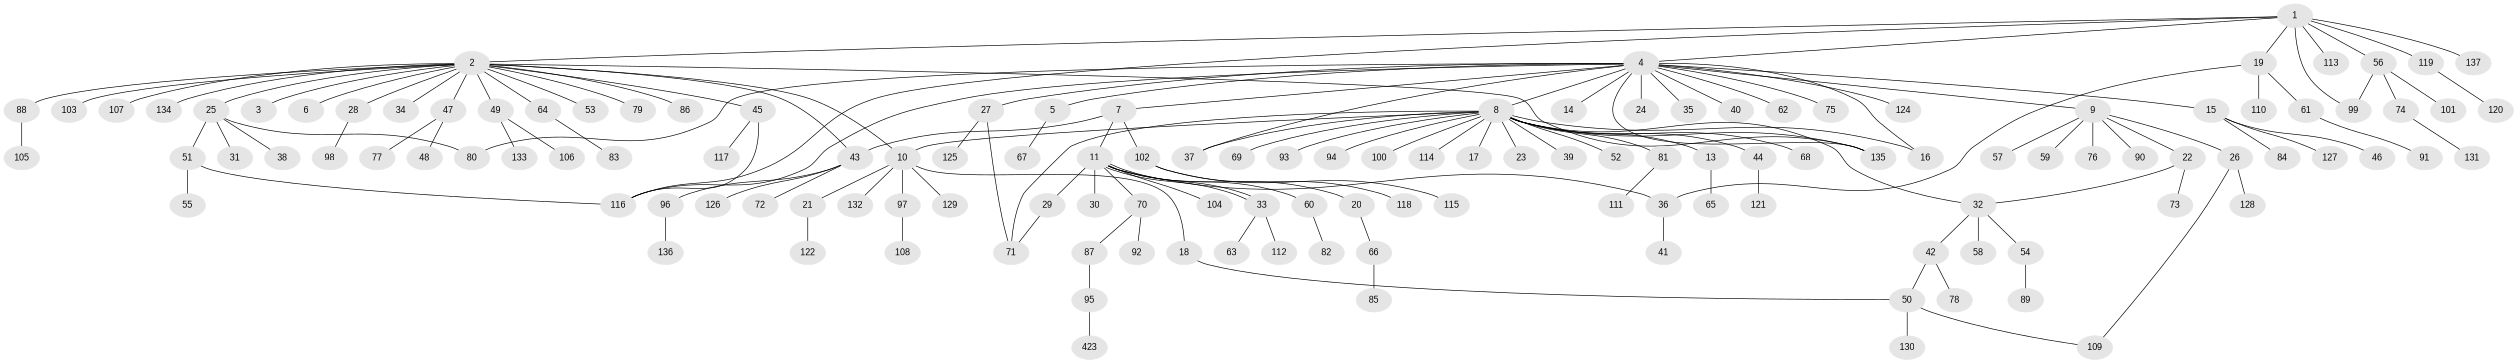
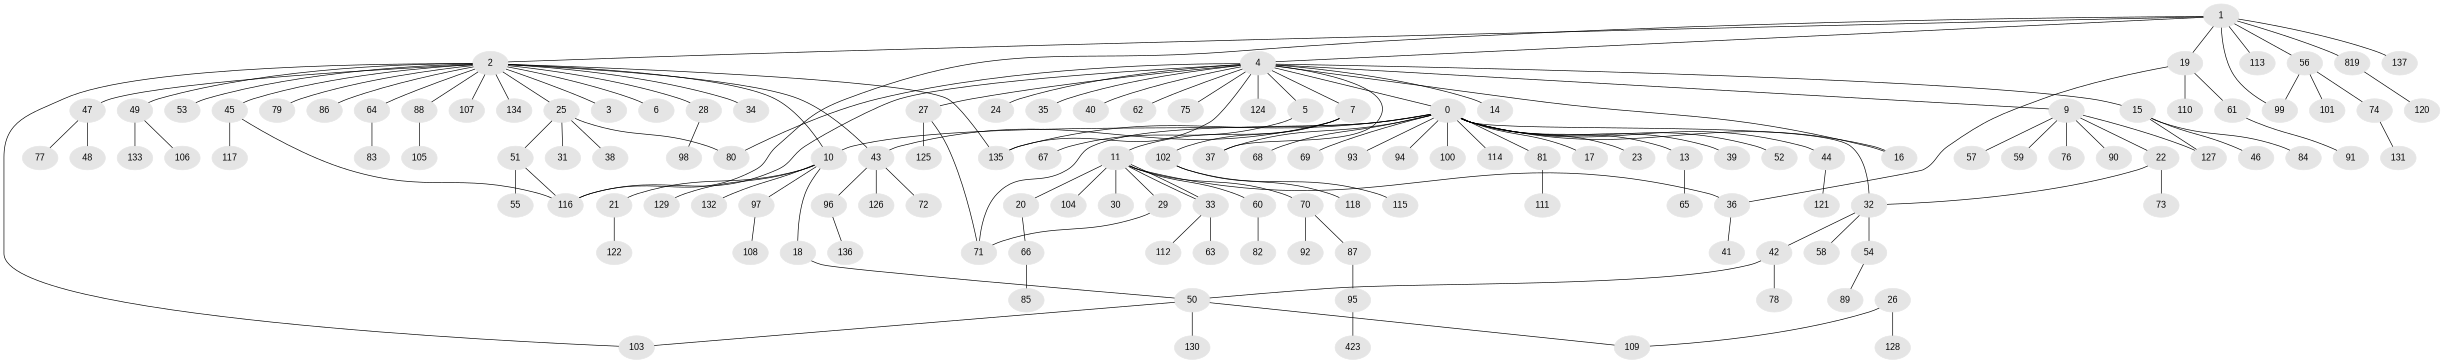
node "119": label "119" -> "819"
node "8": label "8" -> "0"
edge "9" -- "26": now "9" -- "127"
edge "50" -- "103": added
